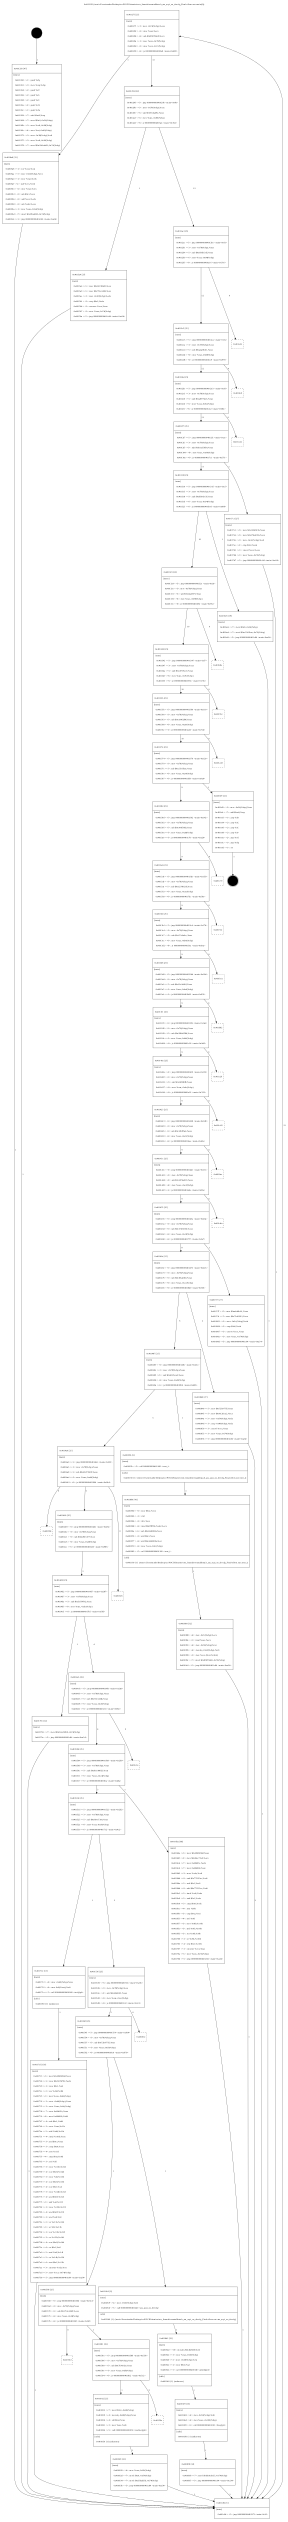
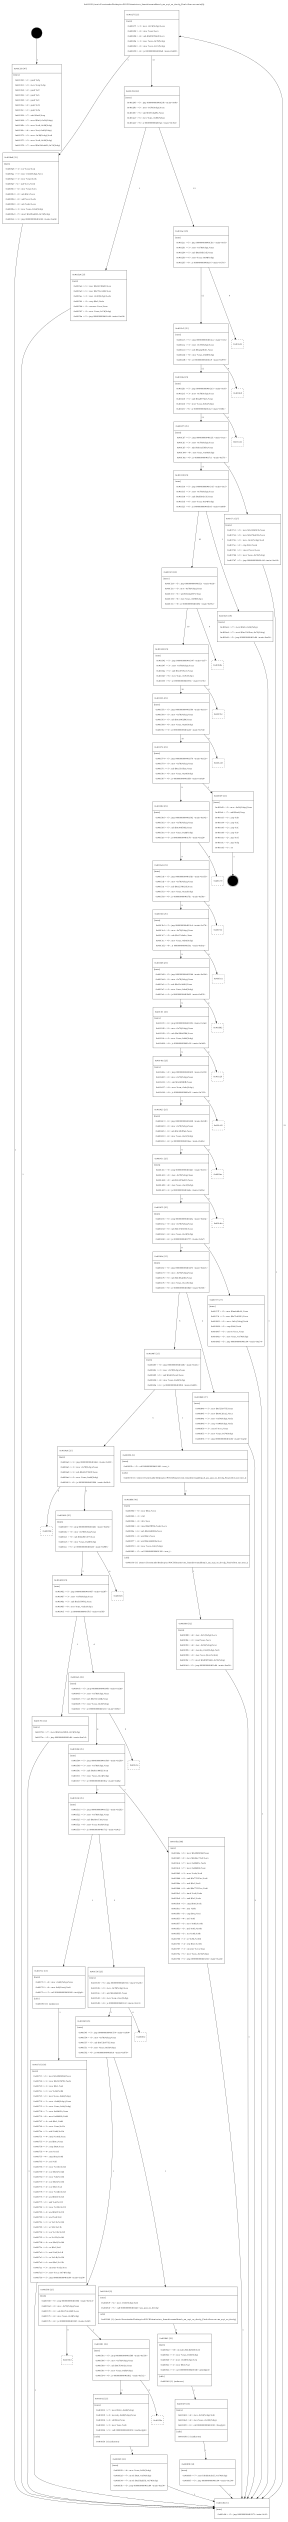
edge "0x4014a0 [25]" -> "0x401bd5": now "0x4014b9 [25]" -> "0x401bd5"
